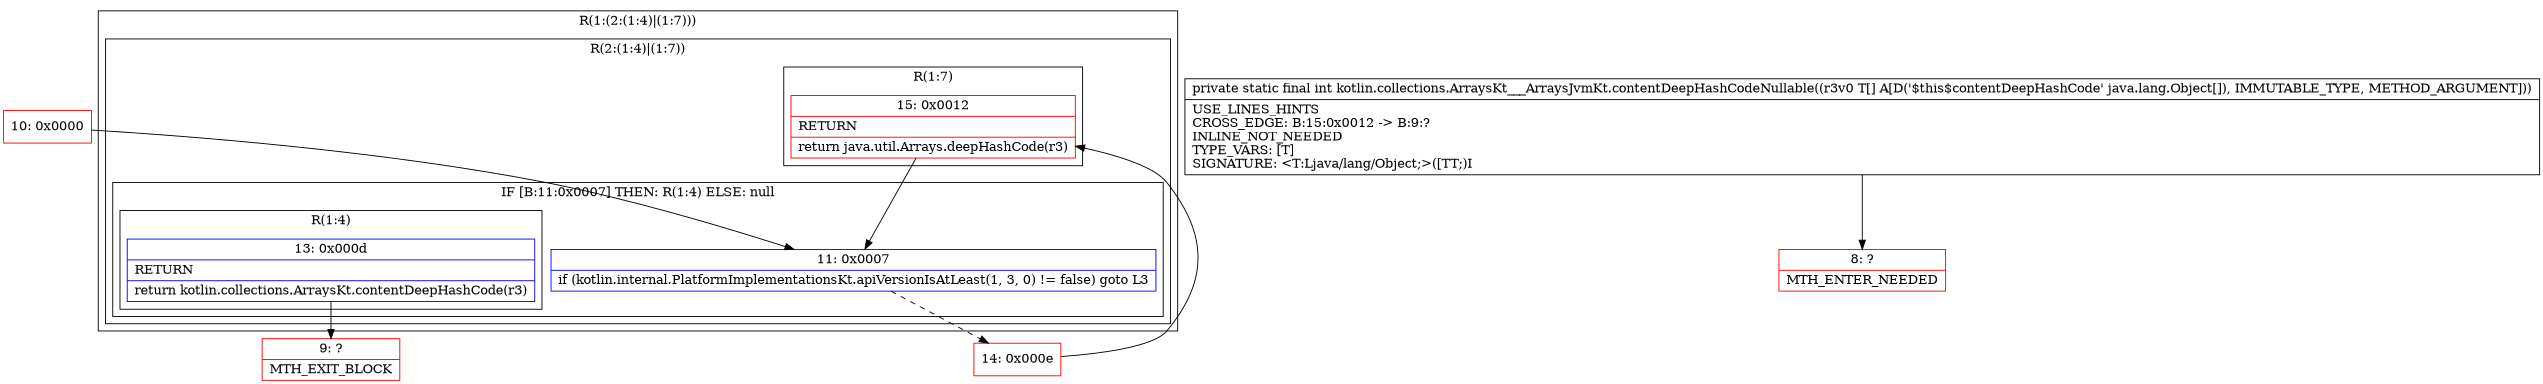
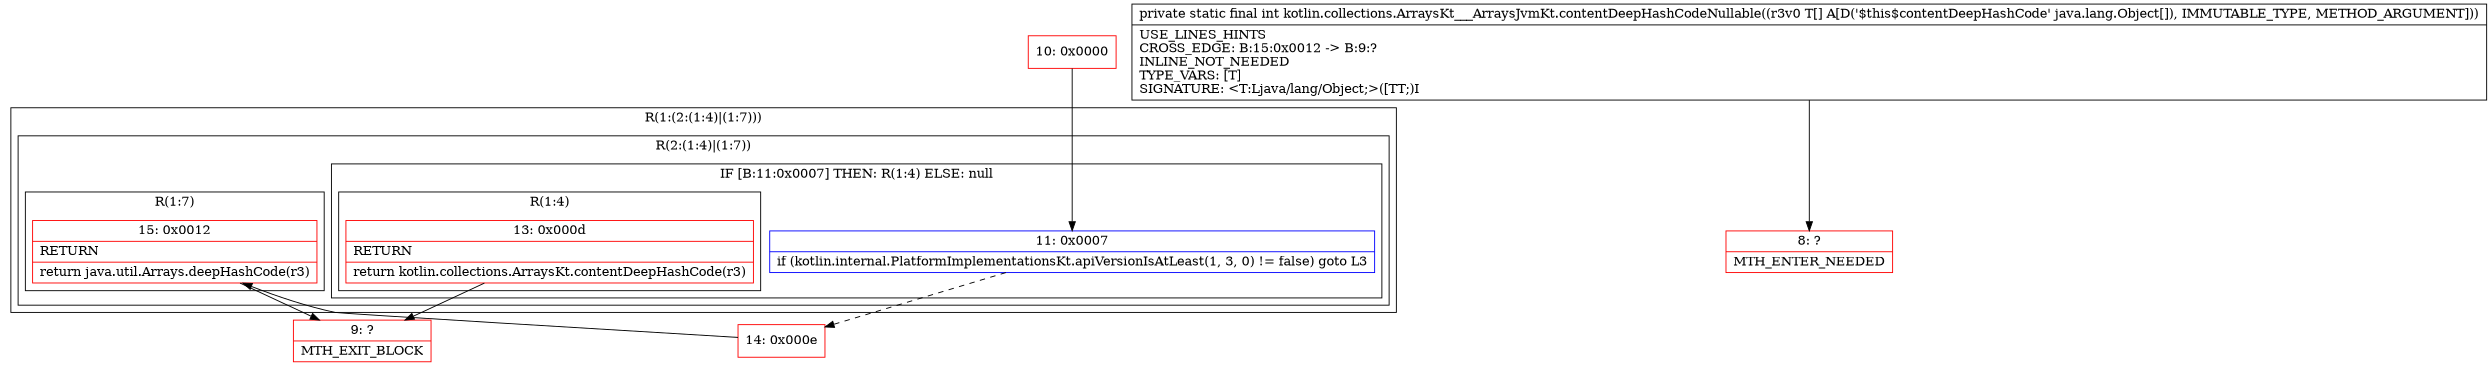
edge "15: 0x0012" -> "11: 0x0007": now "15: 0x0012" -> "9: ?"
node "13: 0x000d": color blue -> red
